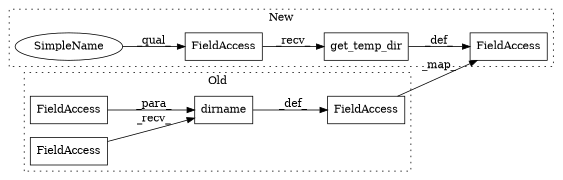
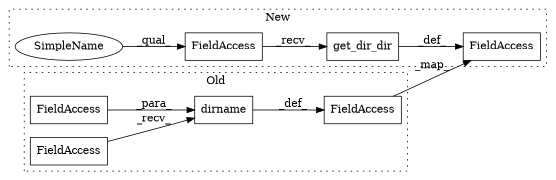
node "get_temp_dir": label "get_temp_dir" -> "get_dir_dir"
